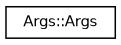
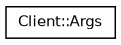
node "Args::Args": label "Args::Args" -> "Client::Args"
